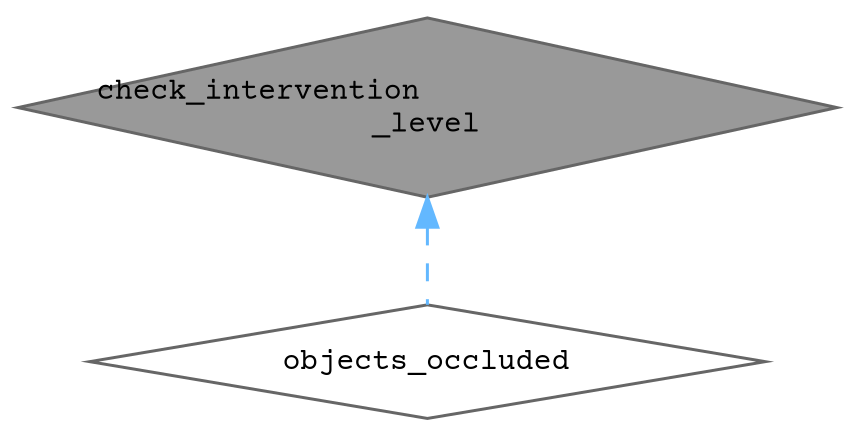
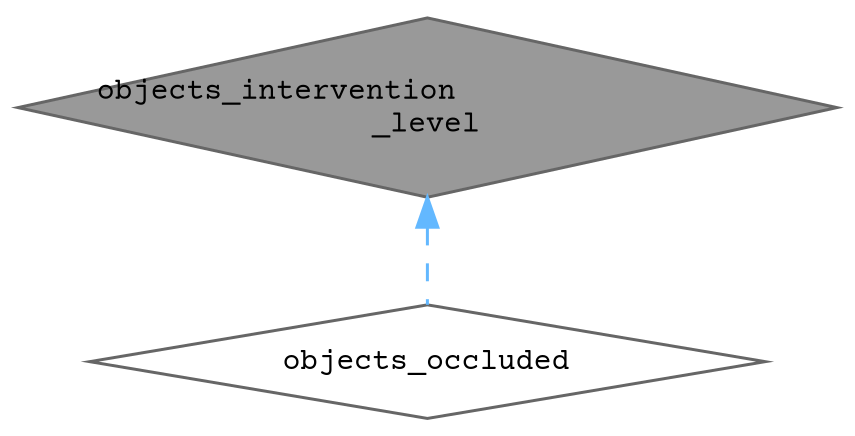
node "check_intervention _level": label "check_intervention _level" -> "objects_intervention _level"
